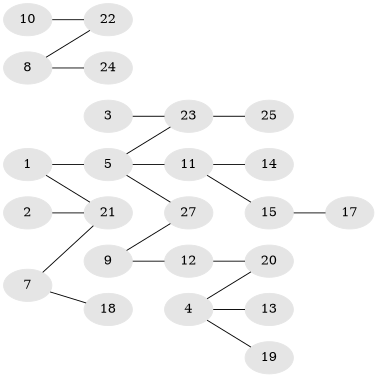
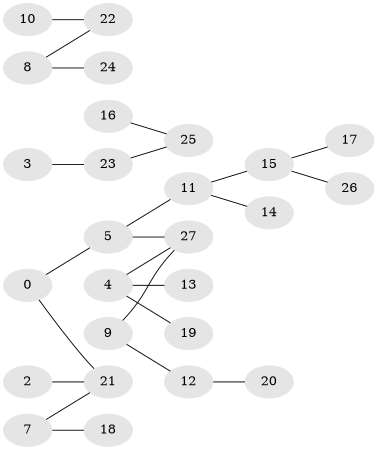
node "16": added
edge "23" -- "5": removed
node "1": label "1" -> "0"
node "26": added
edge "20" -- "4": now "27" -- "4"
